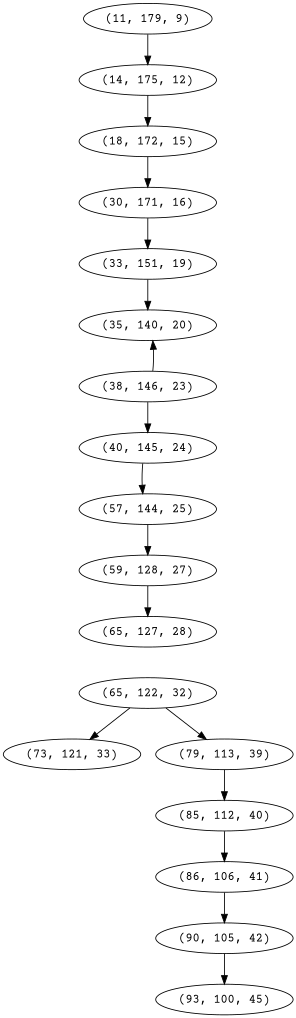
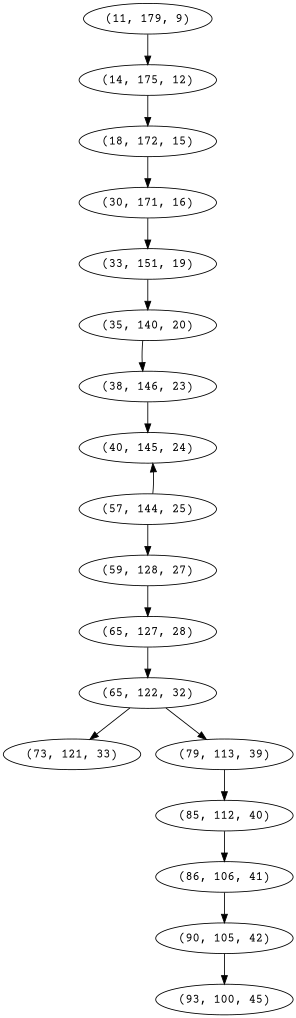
edge "(38, 146, 23)" -> "(35, 140, 20)": reversed
edge "(40, 145, 24)" -> "(57, 144, 25)": reversed
edge "(65, 127, 28)" -> "(65, 122, 32)": added
